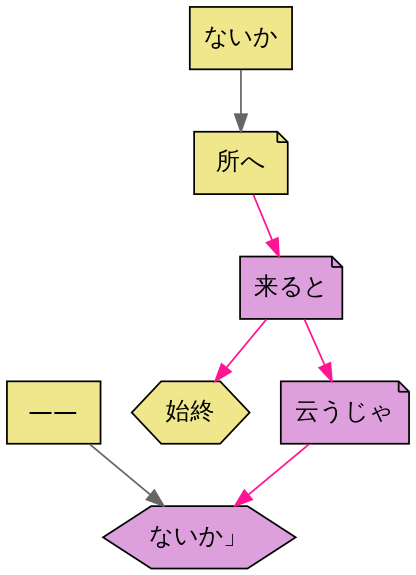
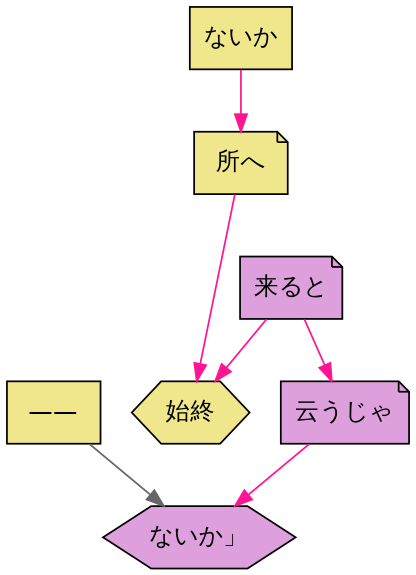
edge "ないか" -> "所へ": color gray40 -> deeppink
edge "所へ" -> "来ると": now "所へ" -> "始終"
